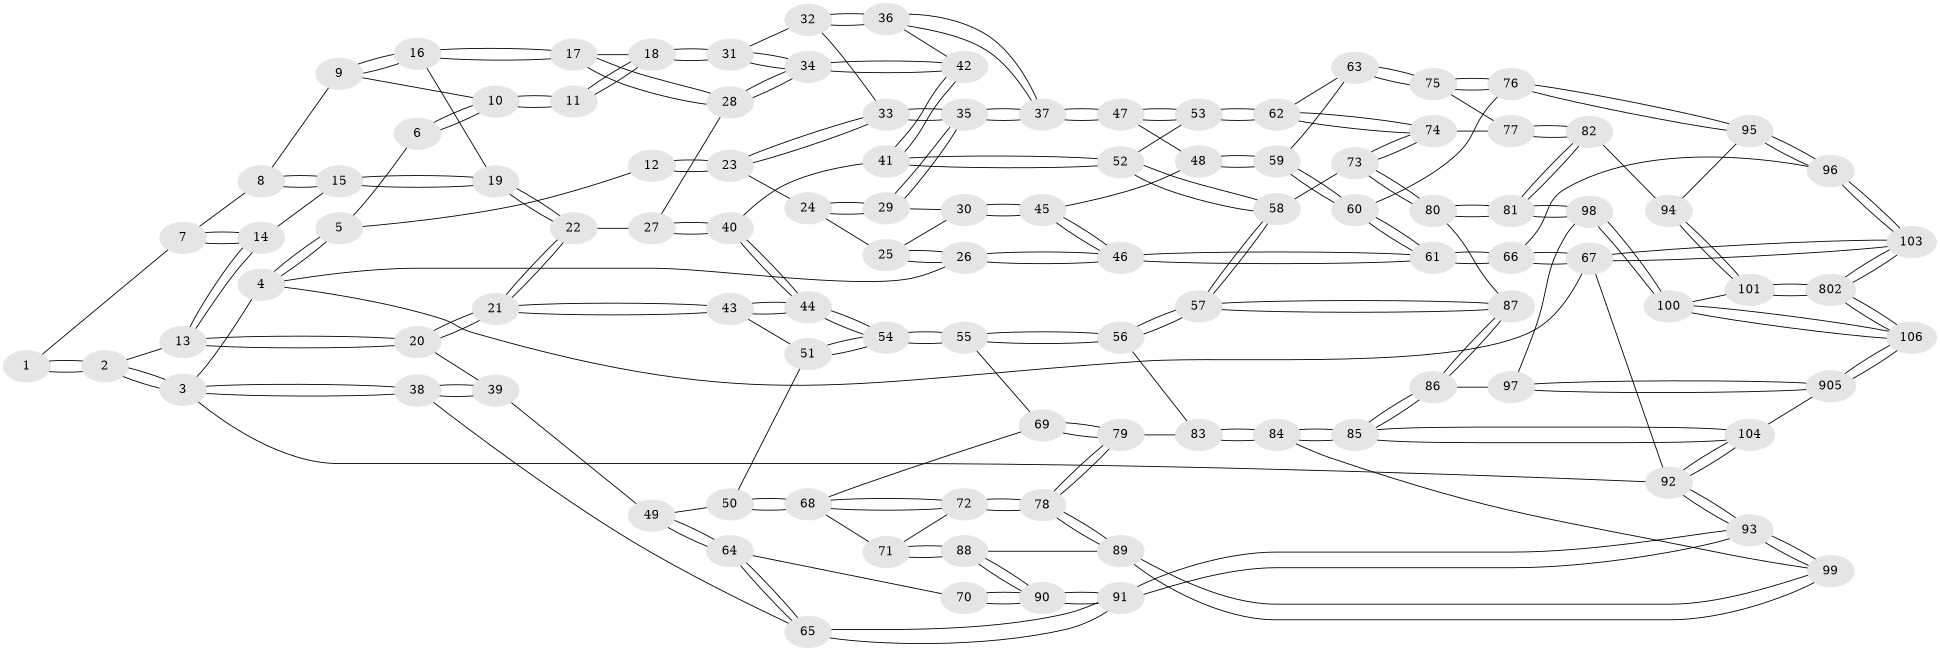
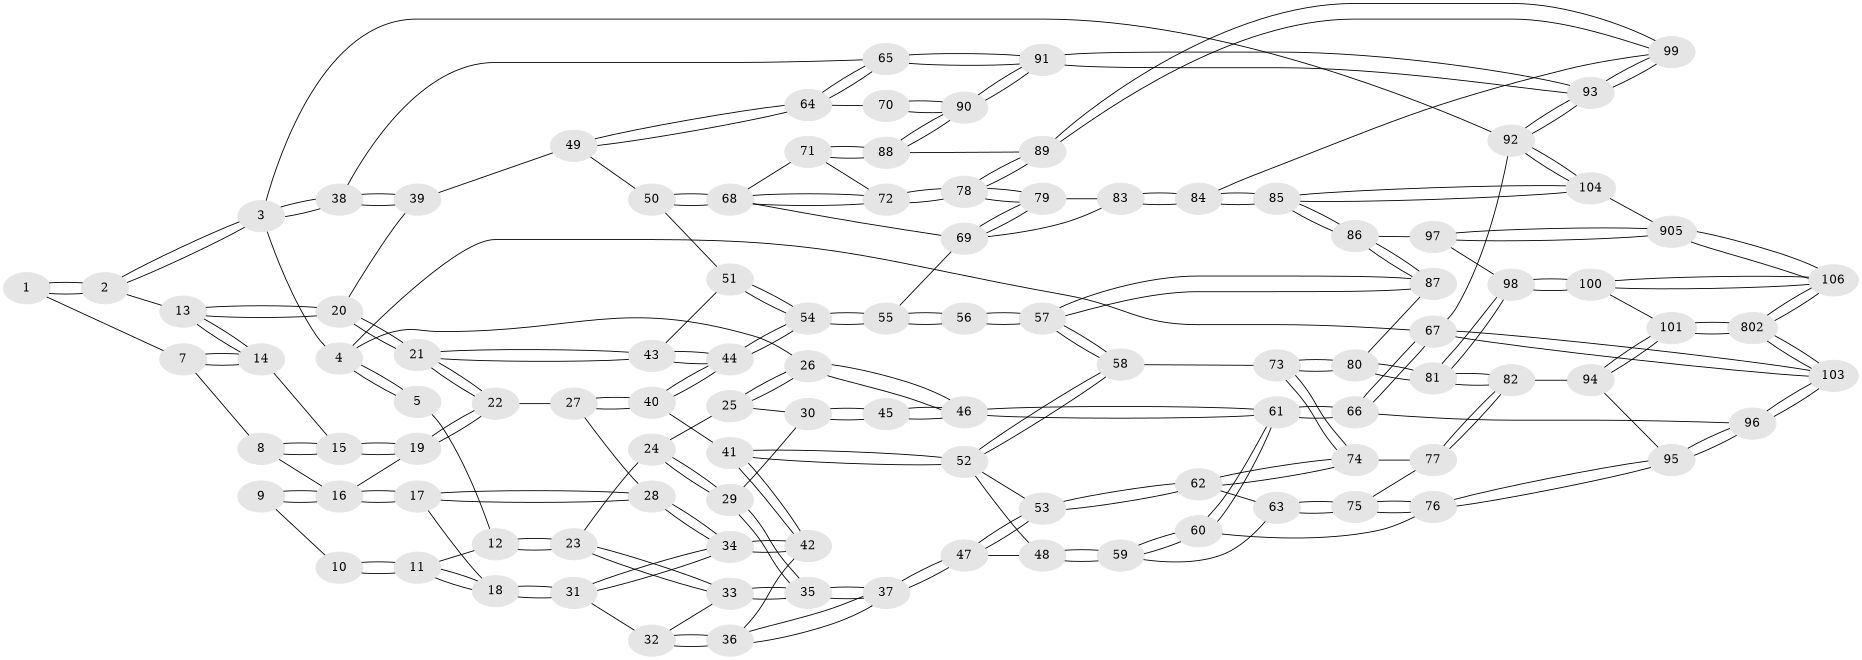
edge "9" -- "8": now "16" -- "8"
node "6": removed
edge "48" -- "45": now "48" -- "52"
edge "56" -- "83": now "69" -- "83"
edge "12" -- "11": added
